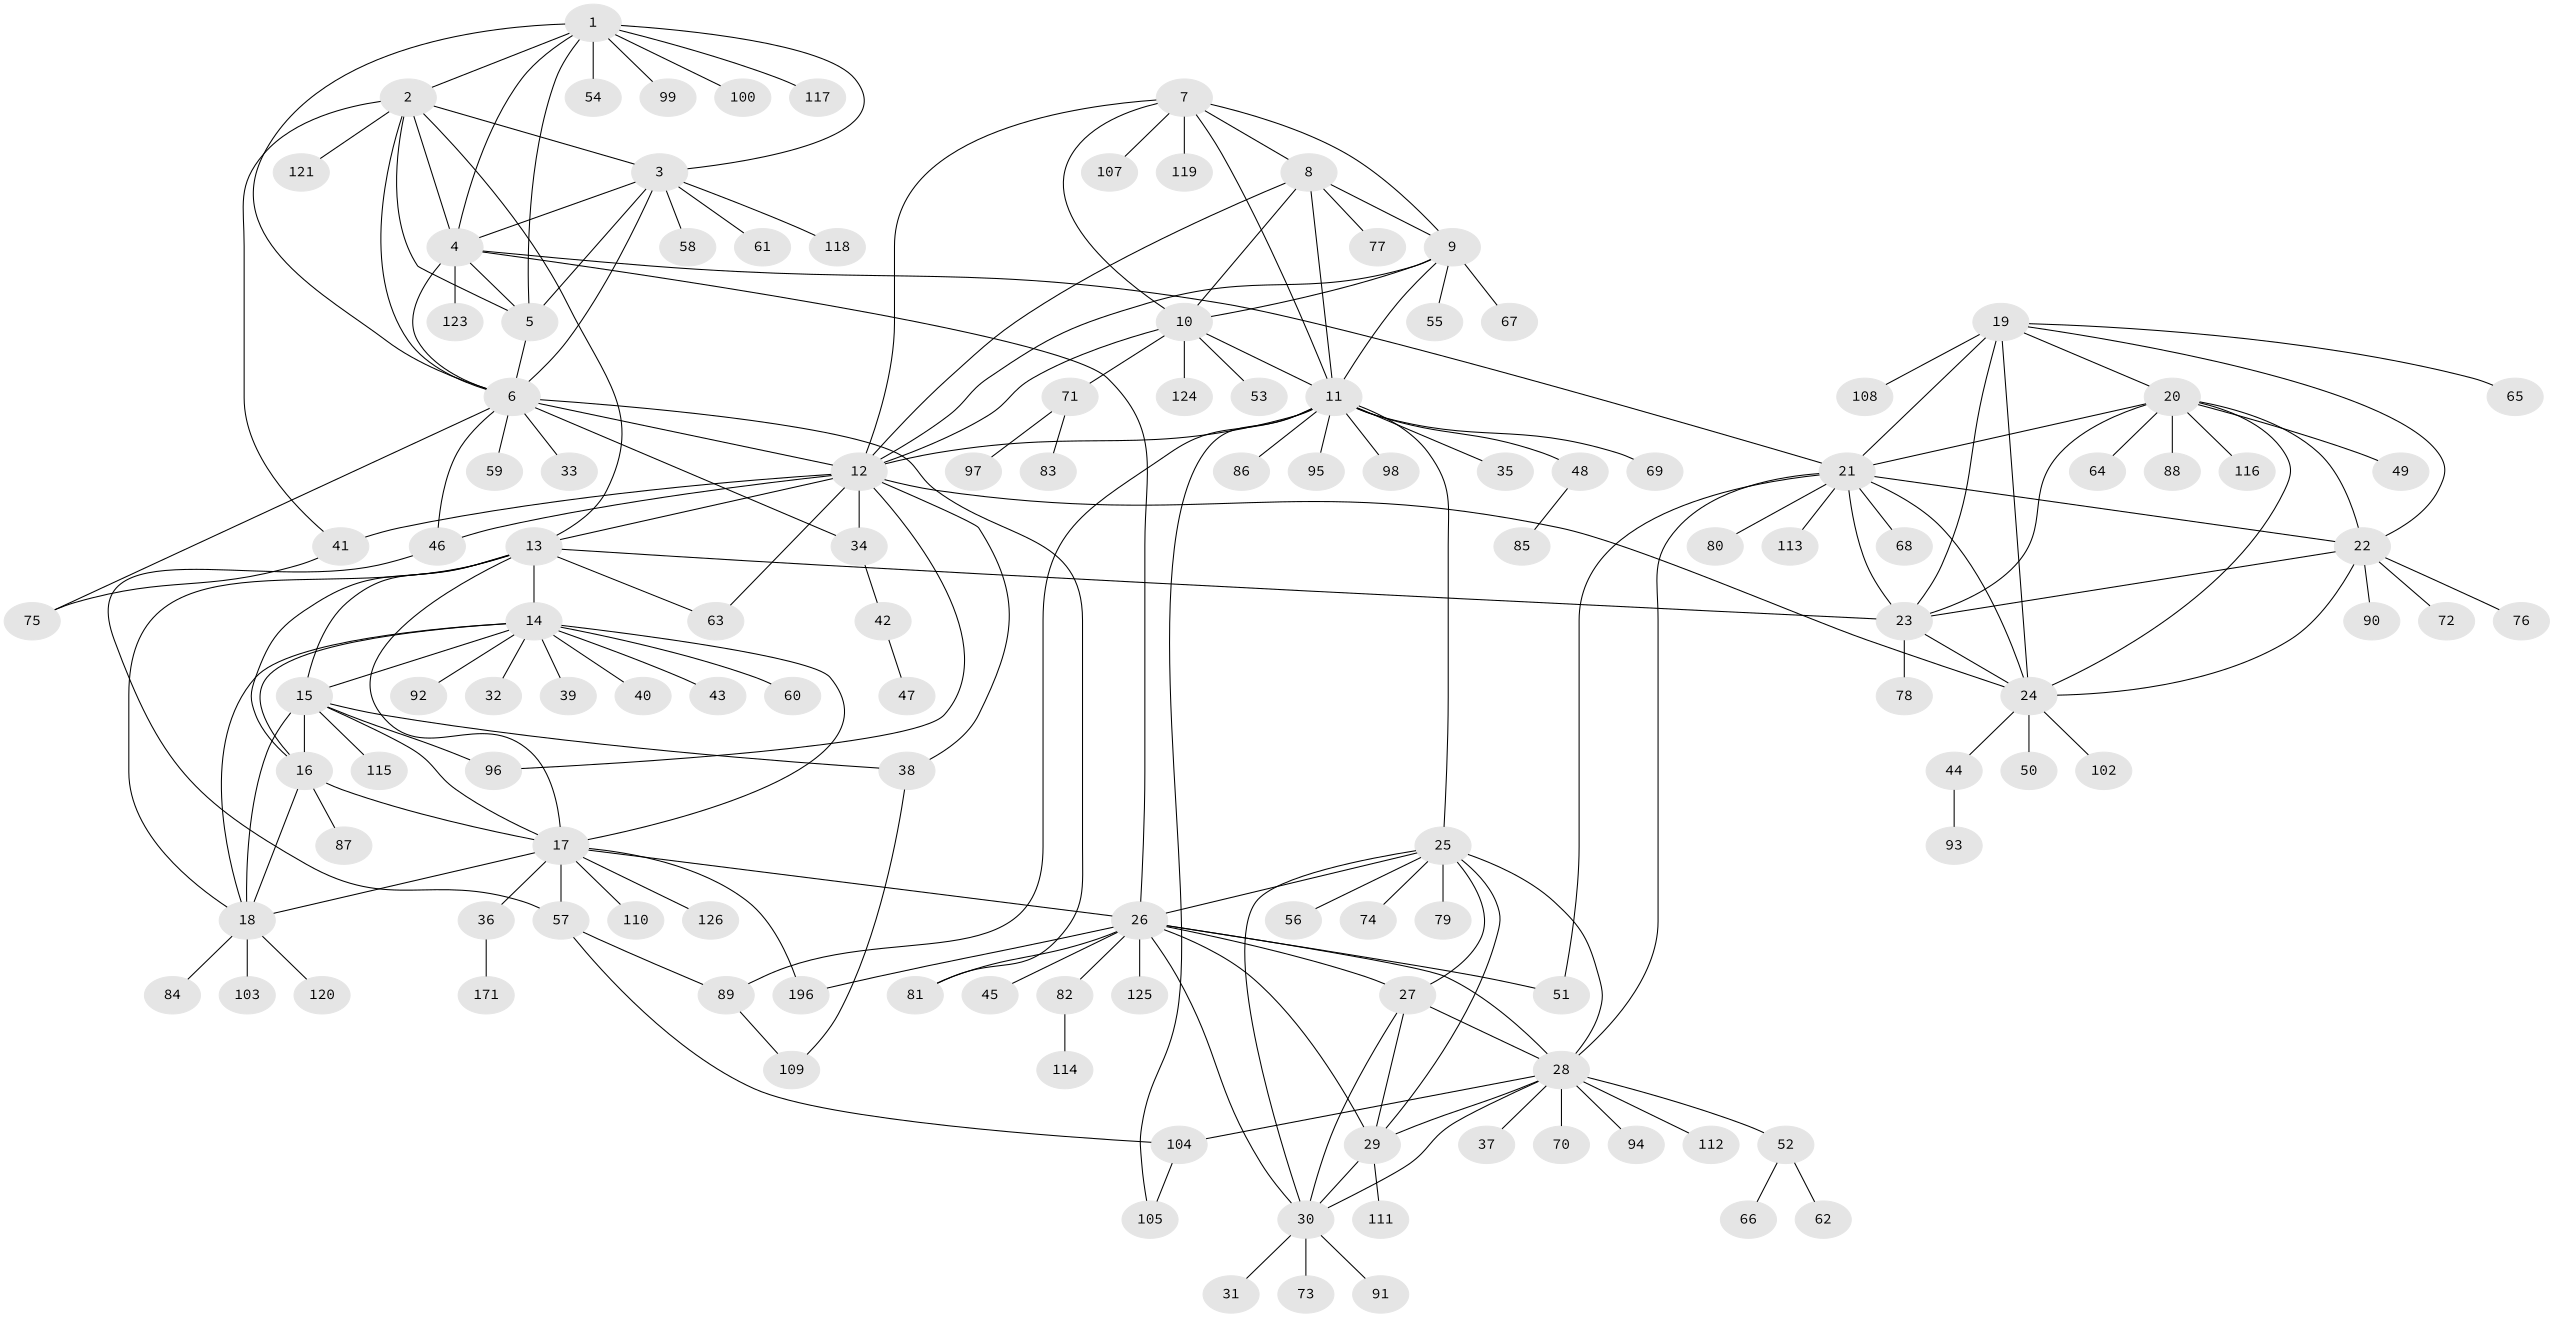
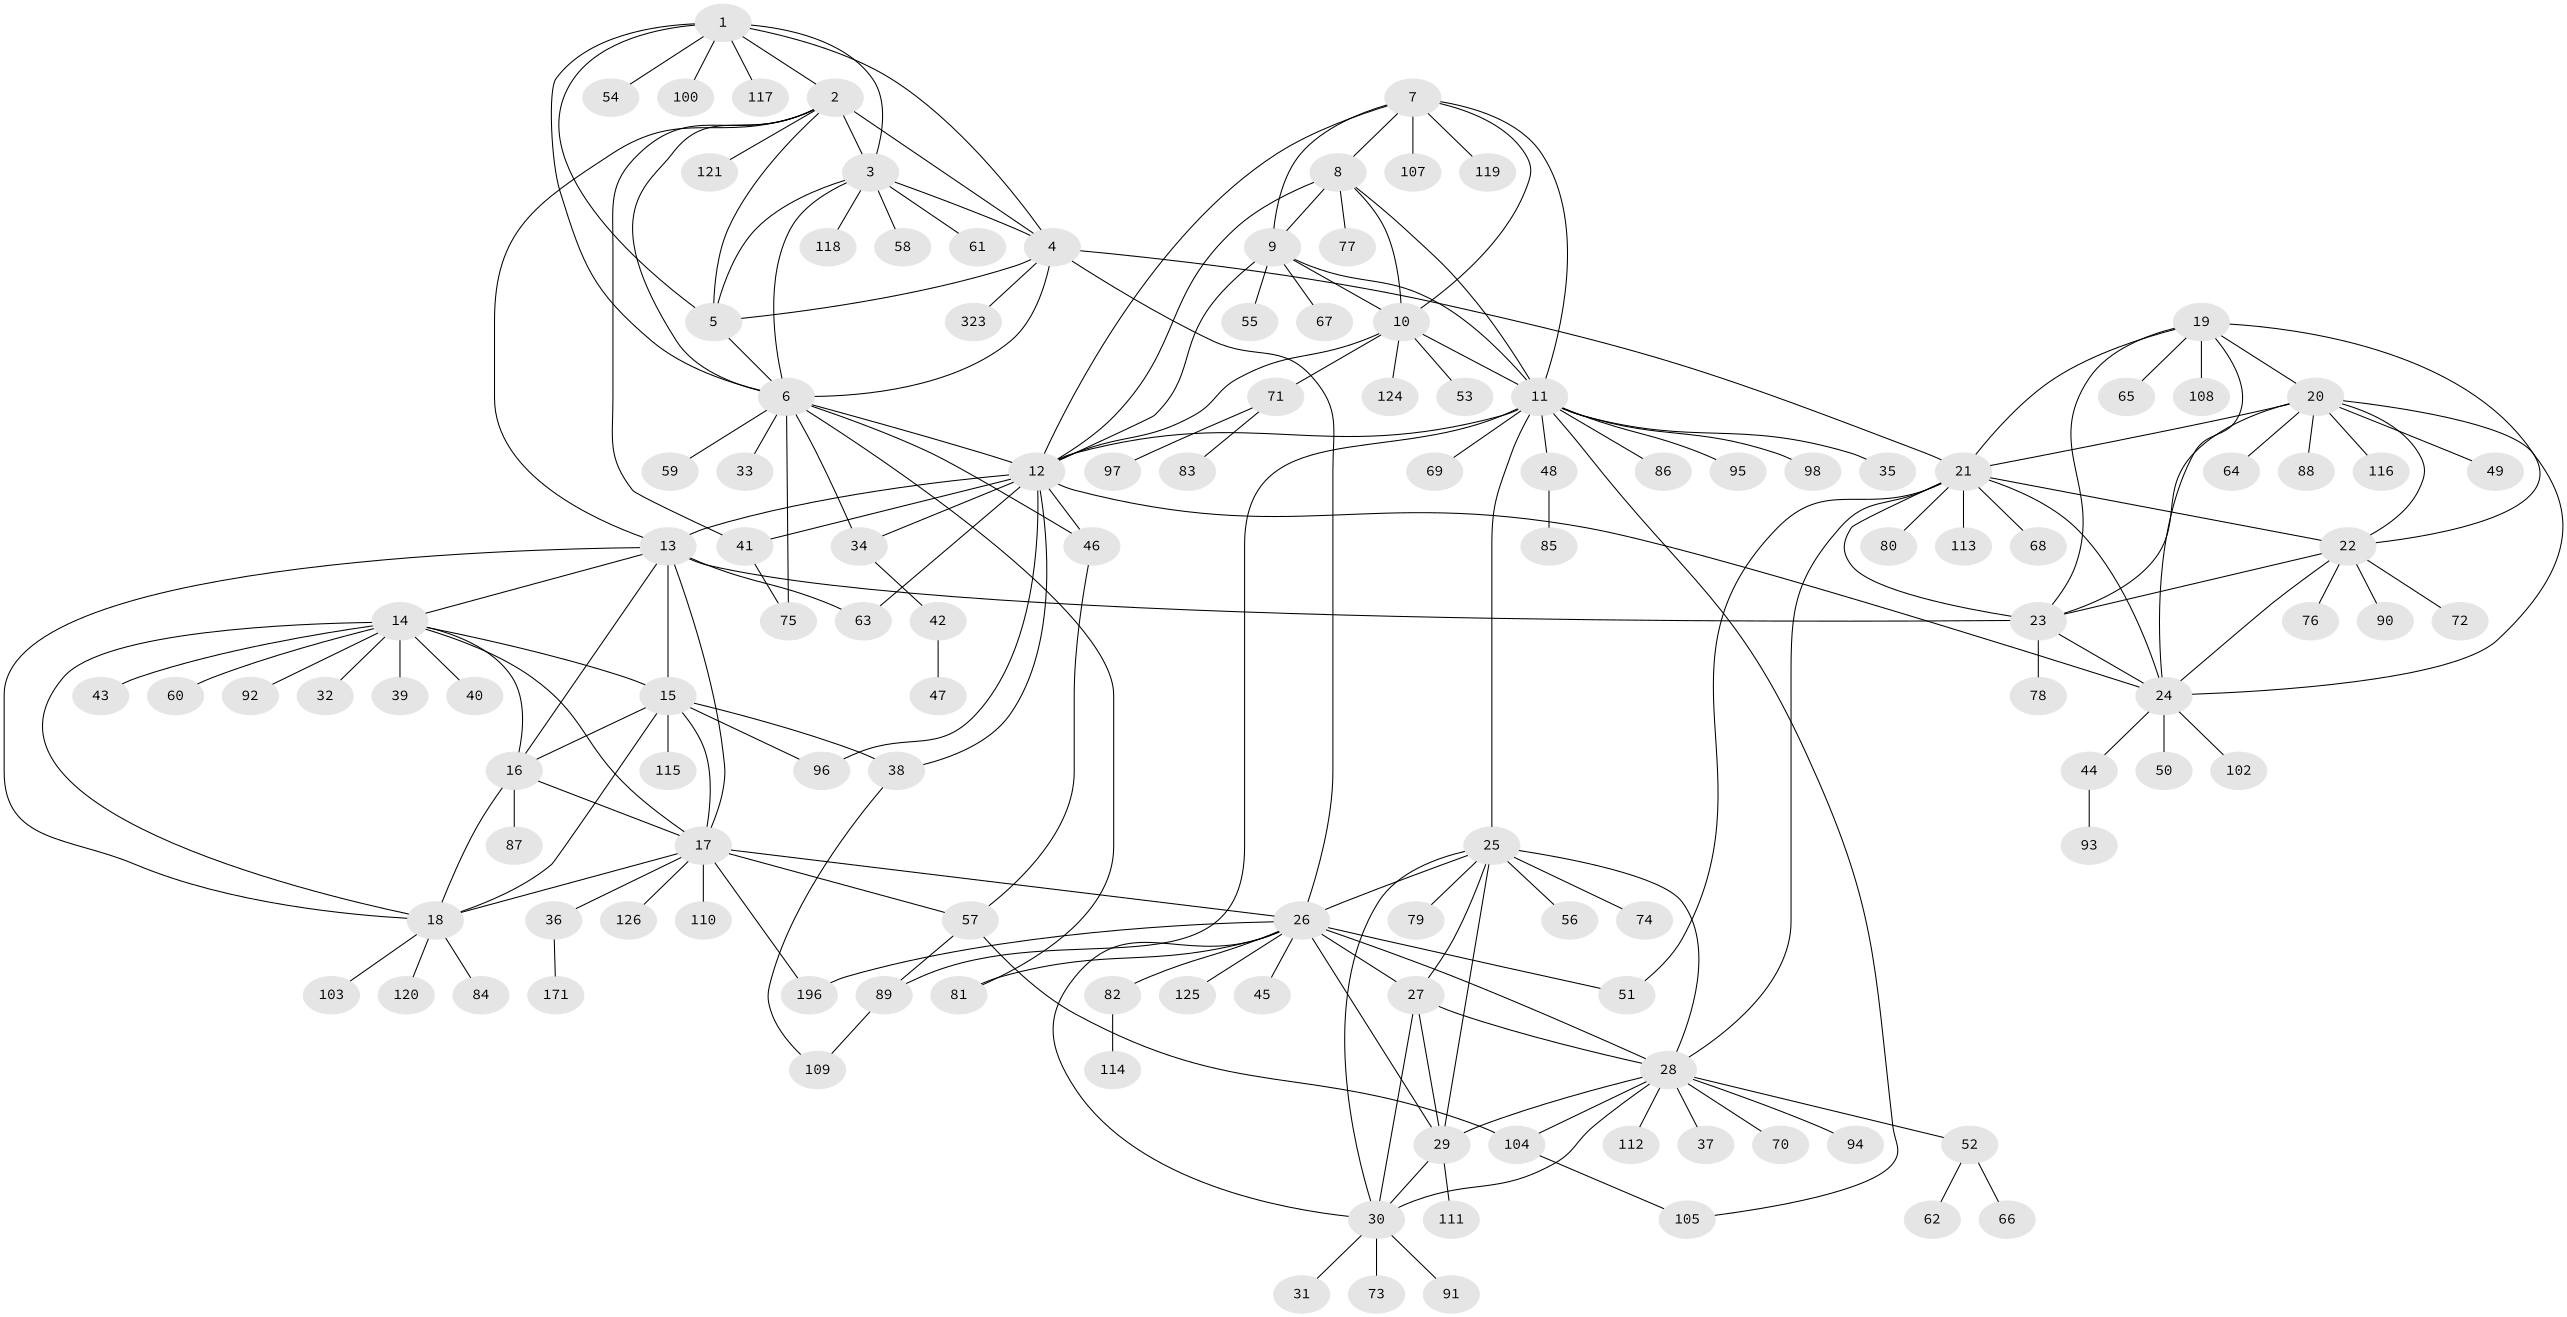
node "99": removed
node "123": label "123" -> "323"
